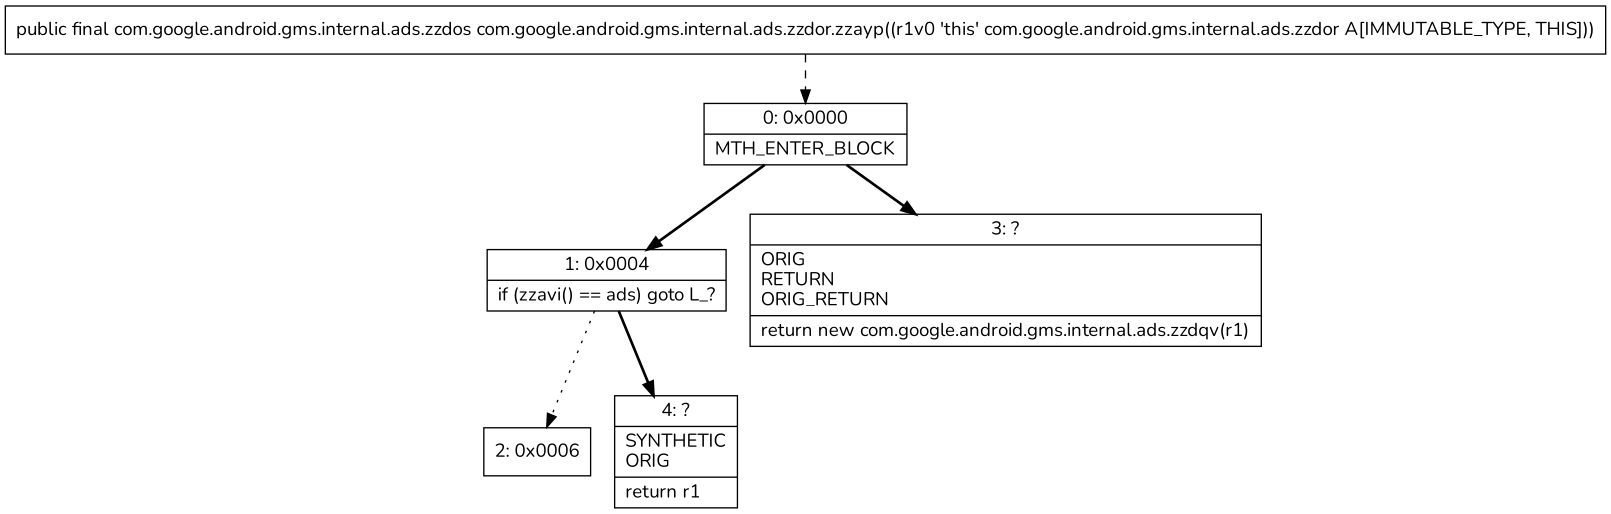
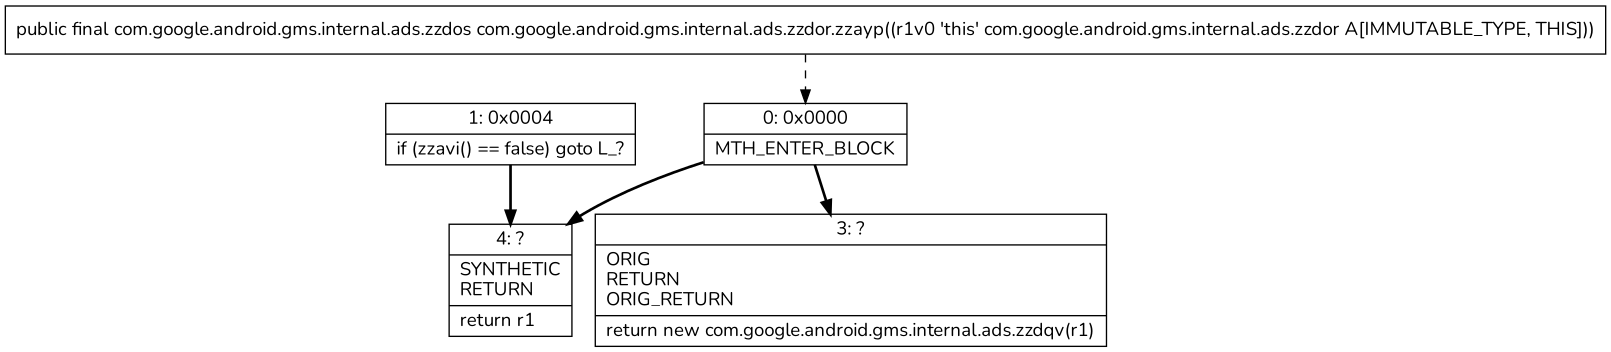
edge "0: 0x0000" -> "1: 0x0004": now "0: 0x0000" -> "4: ?"
node "1: 0x0004": text "if (zzavi() == ads) goto L_?" -> "if (zzavi() == false) goto L_?"
node "2: 0x0006": removed
node "4: ?": text "ORIG" -> "RETURN"
